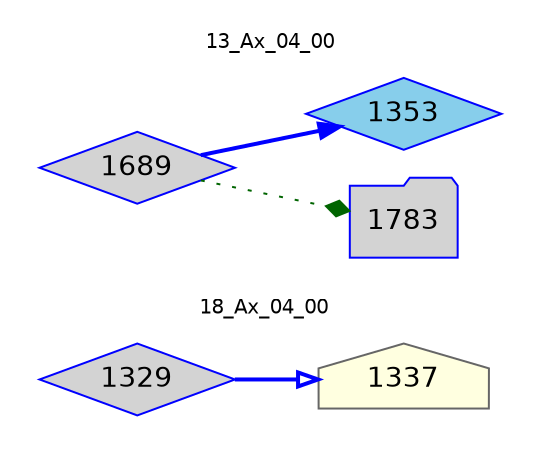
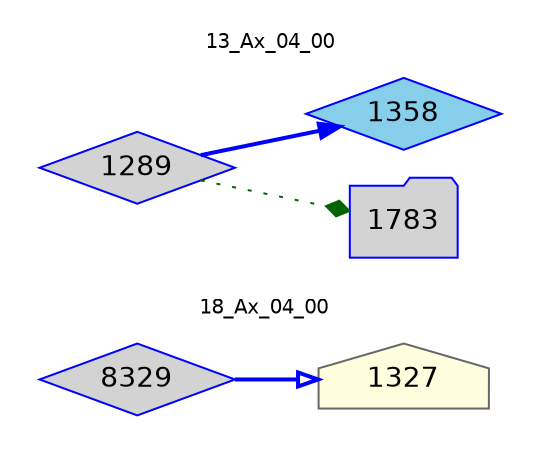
node "1353": label "1353" -> "1358"
node "1689": label "1689" -> "1289"
node "1329": label "1329" -> "8329"
node "1337": label "1337" -> "1327"
